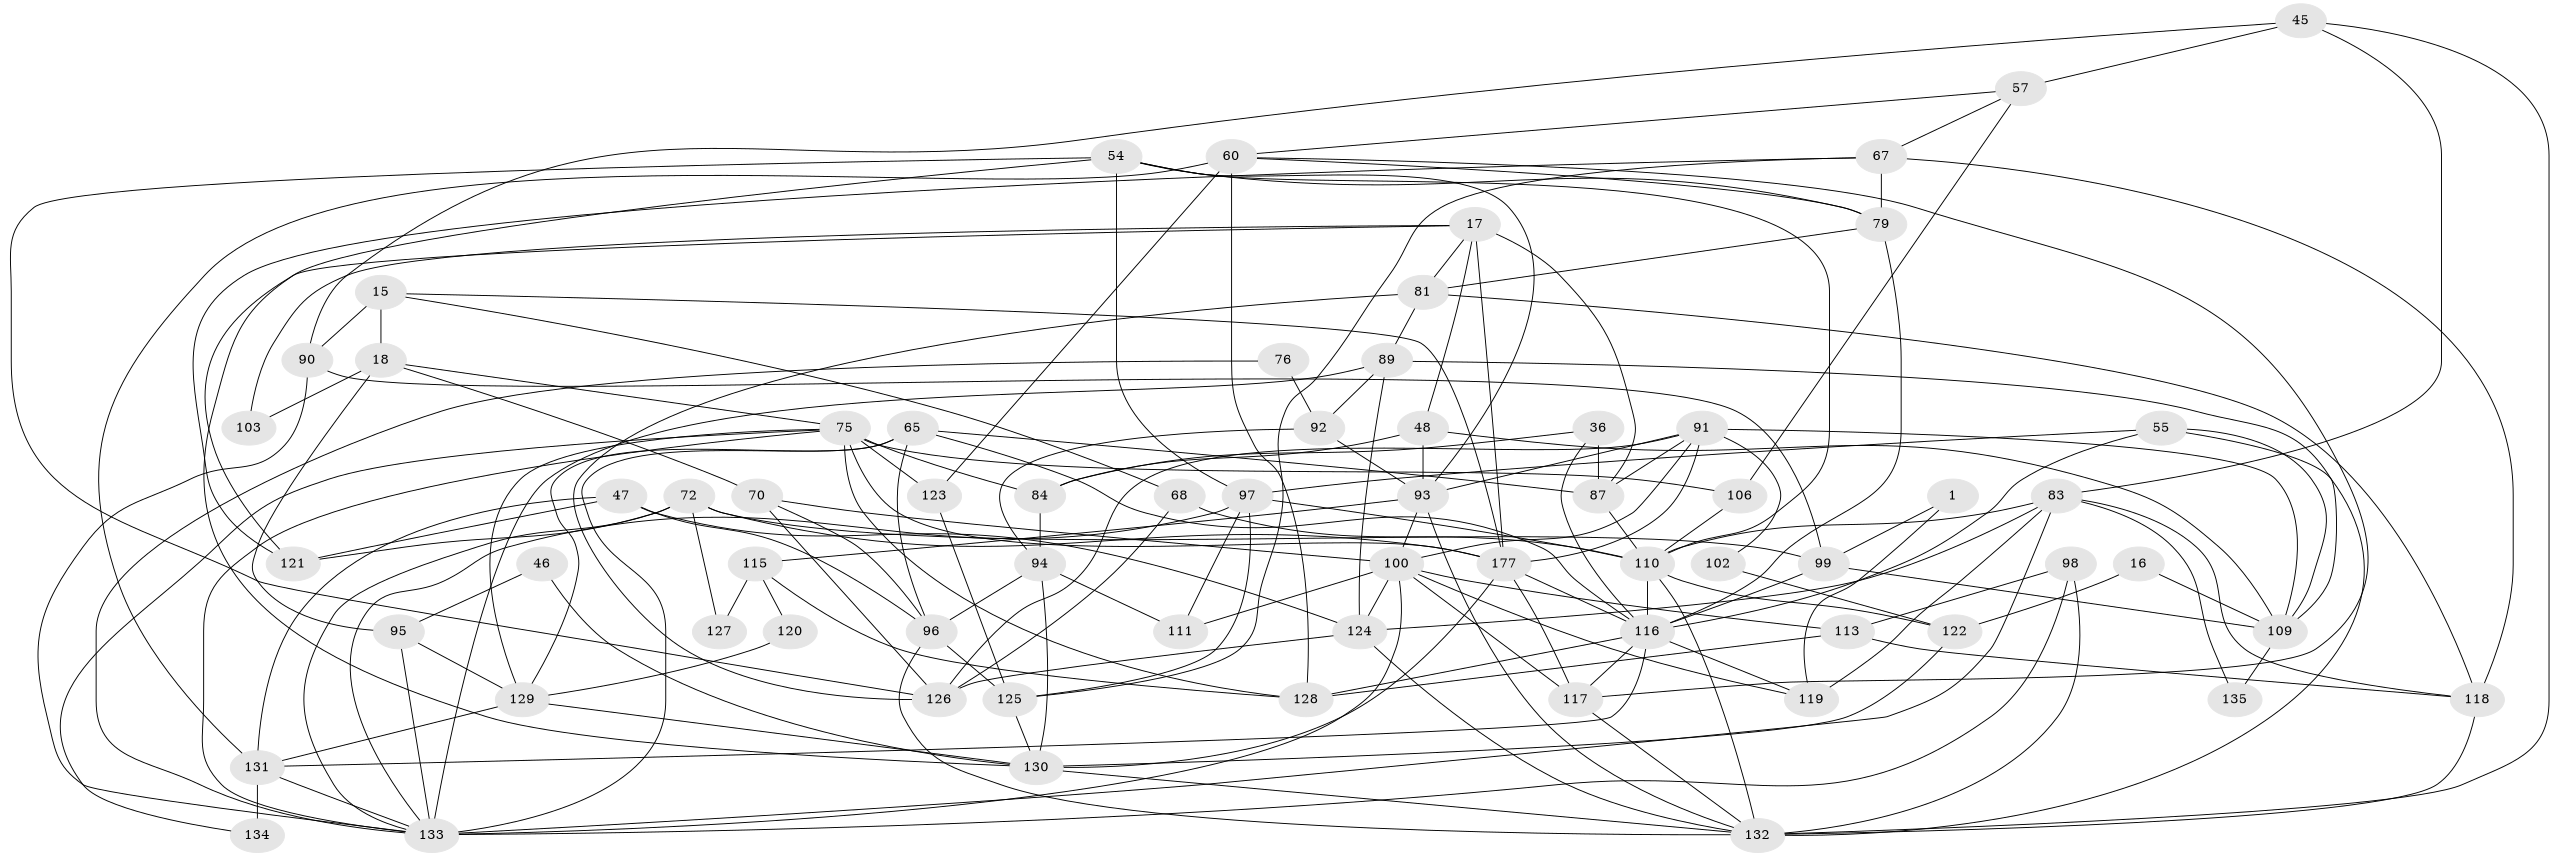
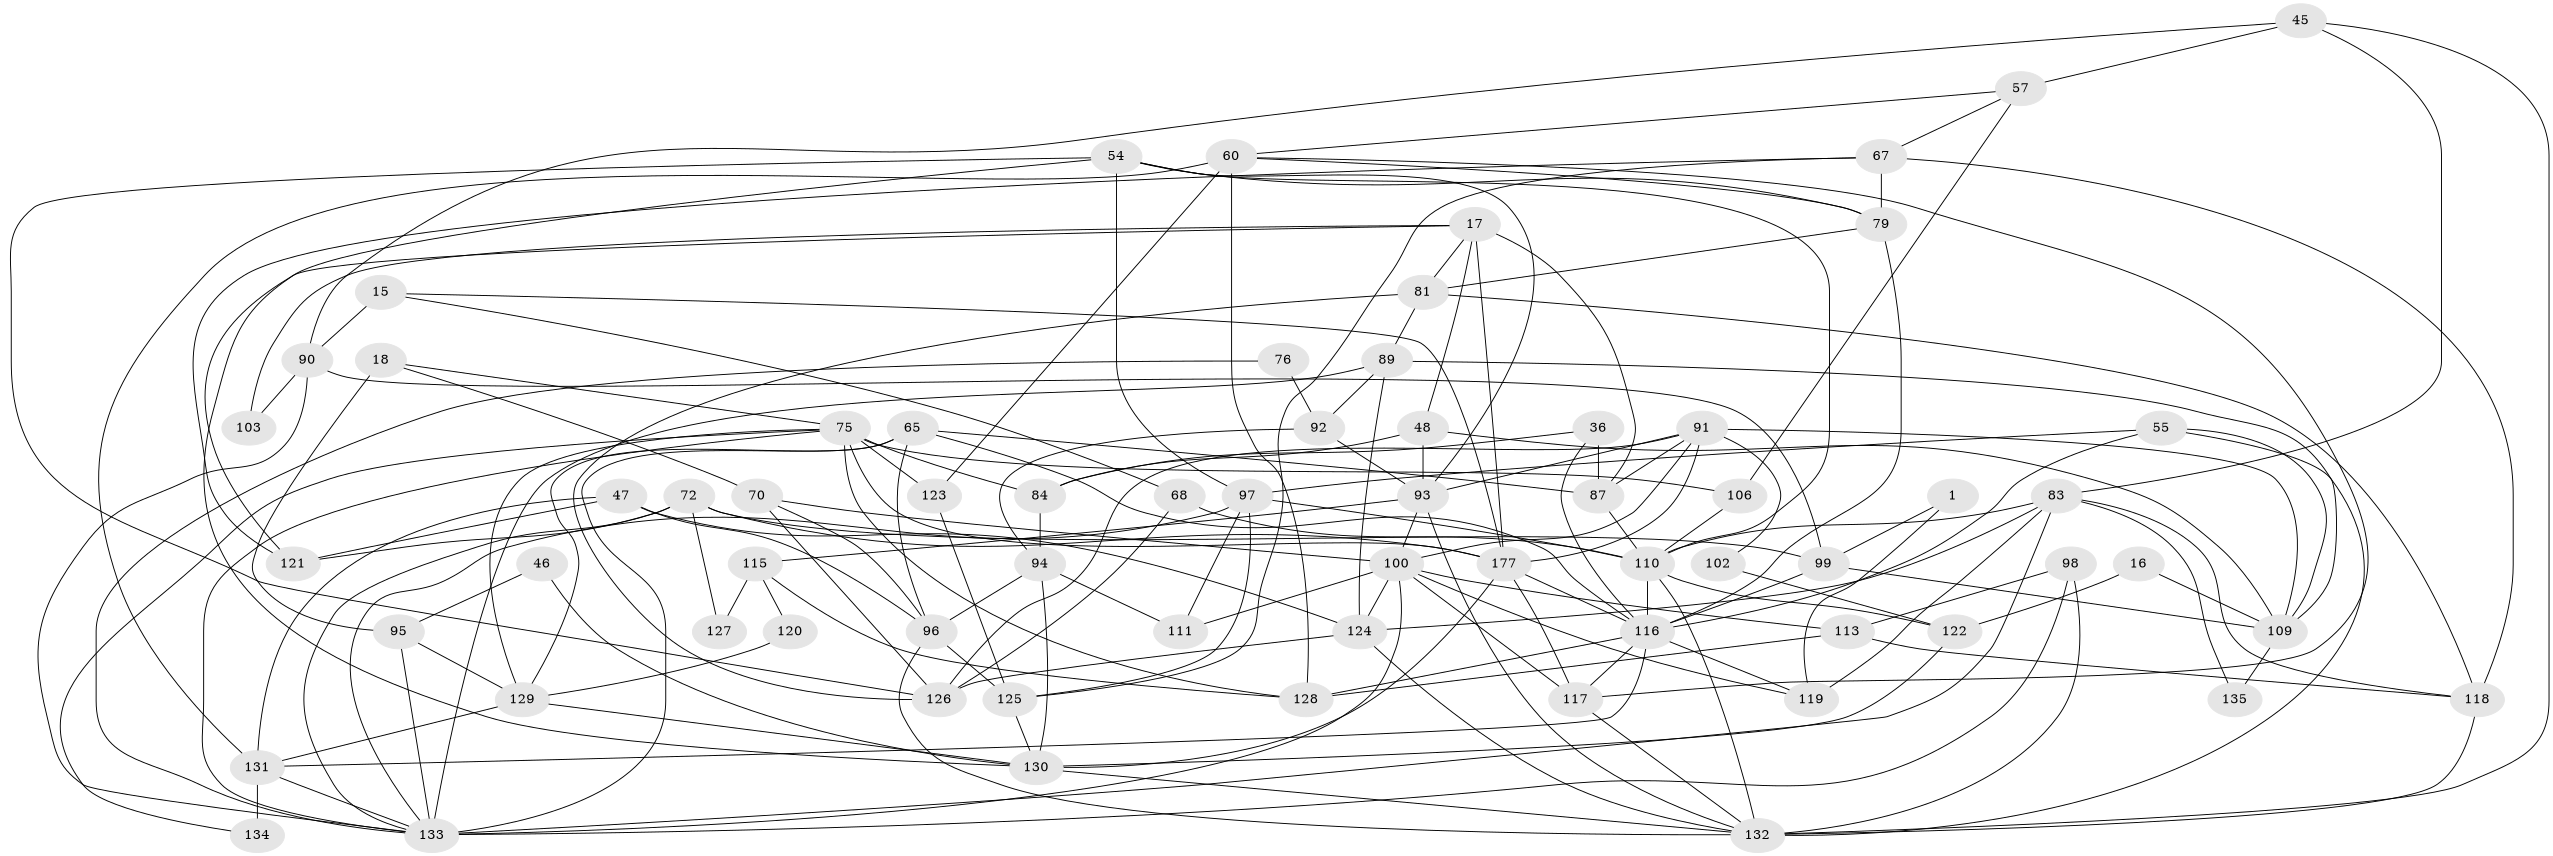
edge "15" -- "18": removed
edge "18" -- "103": now "90" -- "103"
